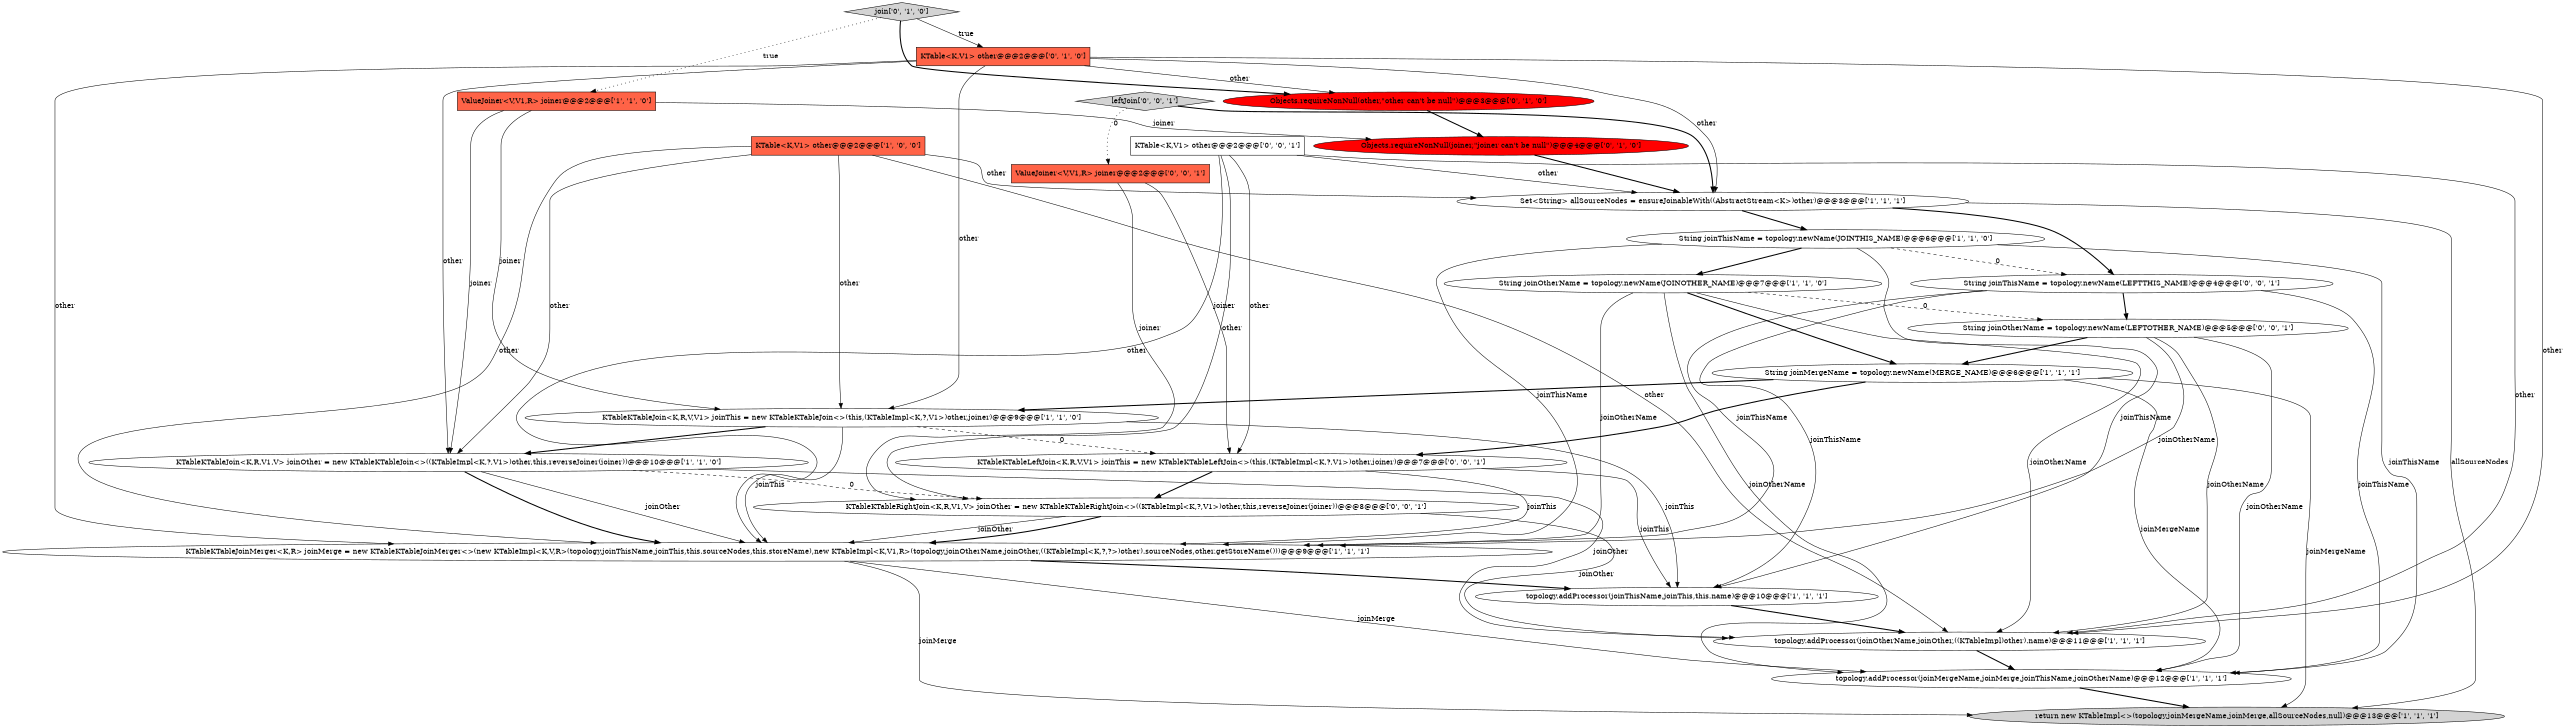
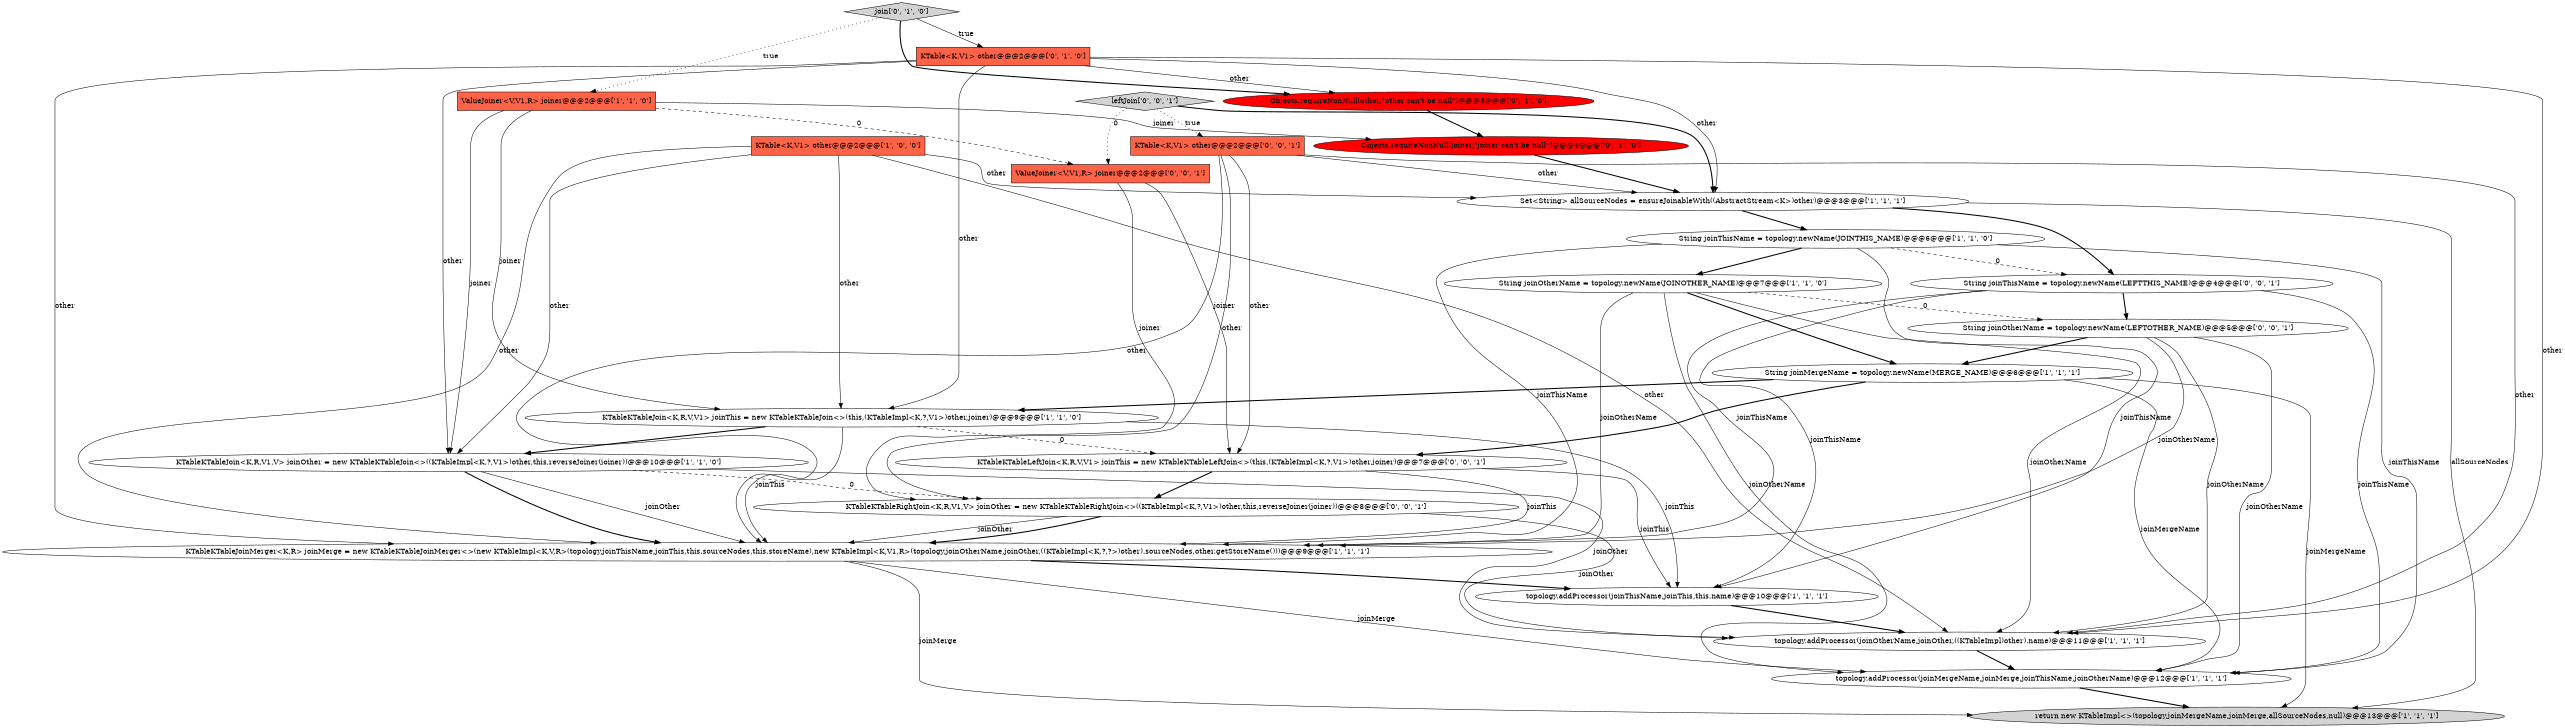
edge "leftJoin['0', '0', '1']" -> "KTable<K,V1> other@@@2@@@['0', '0', '1']": added, label "true"
edge "ValueJoiner<V,V1,R> joiner@@@2@@@['1', '1', '0']" -> "ValueJoiner<V,V1,R> joiner@@@2@@@['0', '0', '1']": added, label "0"
node "KTable<K,V1> other@@@2@@@['0', '0', '1']": fillcolor white -> tomato
